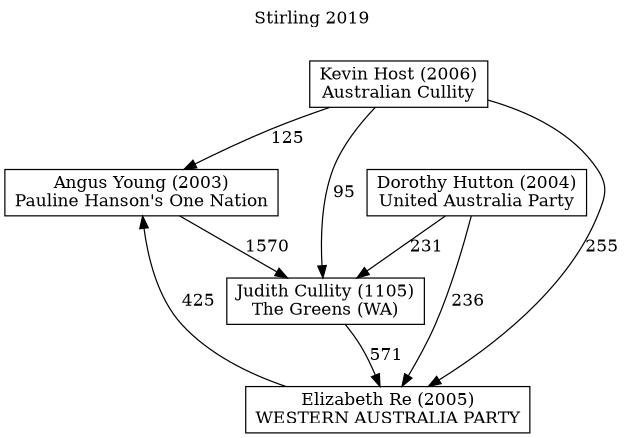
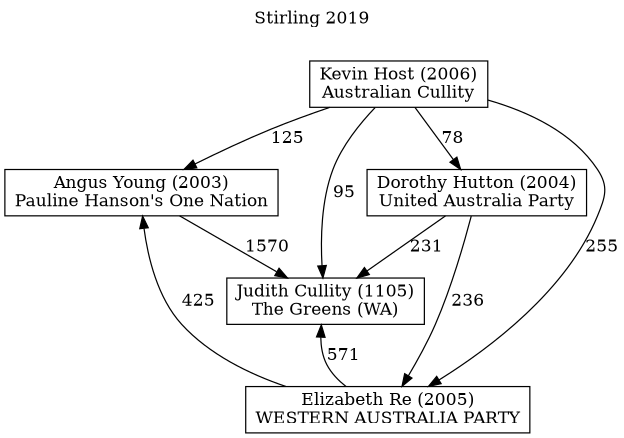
edge "Kevin Host (2006) Australian Cullity" -> "Dorothy Hutton (2004) United Australia Party": added, label "78"
edge "Judith Cullity (1105) The Greens (WA)" -> "Elizabeth Re (2005) WESTERN AUSTRALIA PARTY": reversed
